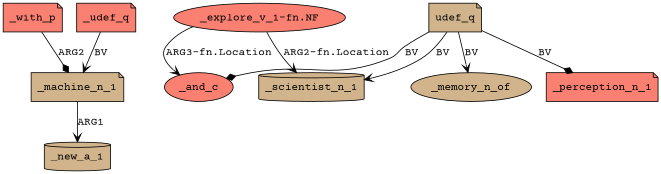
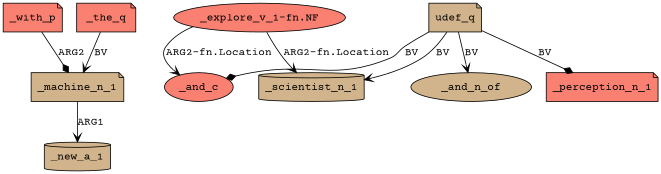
node "_udef_q": label "_udef_q" -> "_the_q"
edge "_explore_v_1-fn.NF" -> "_and_c": label "ARG3-fn.Location" -> "ARG2-fn.Location"
node "_memory_n_of": label "_memory_n_of" -> "_and_n_of"
